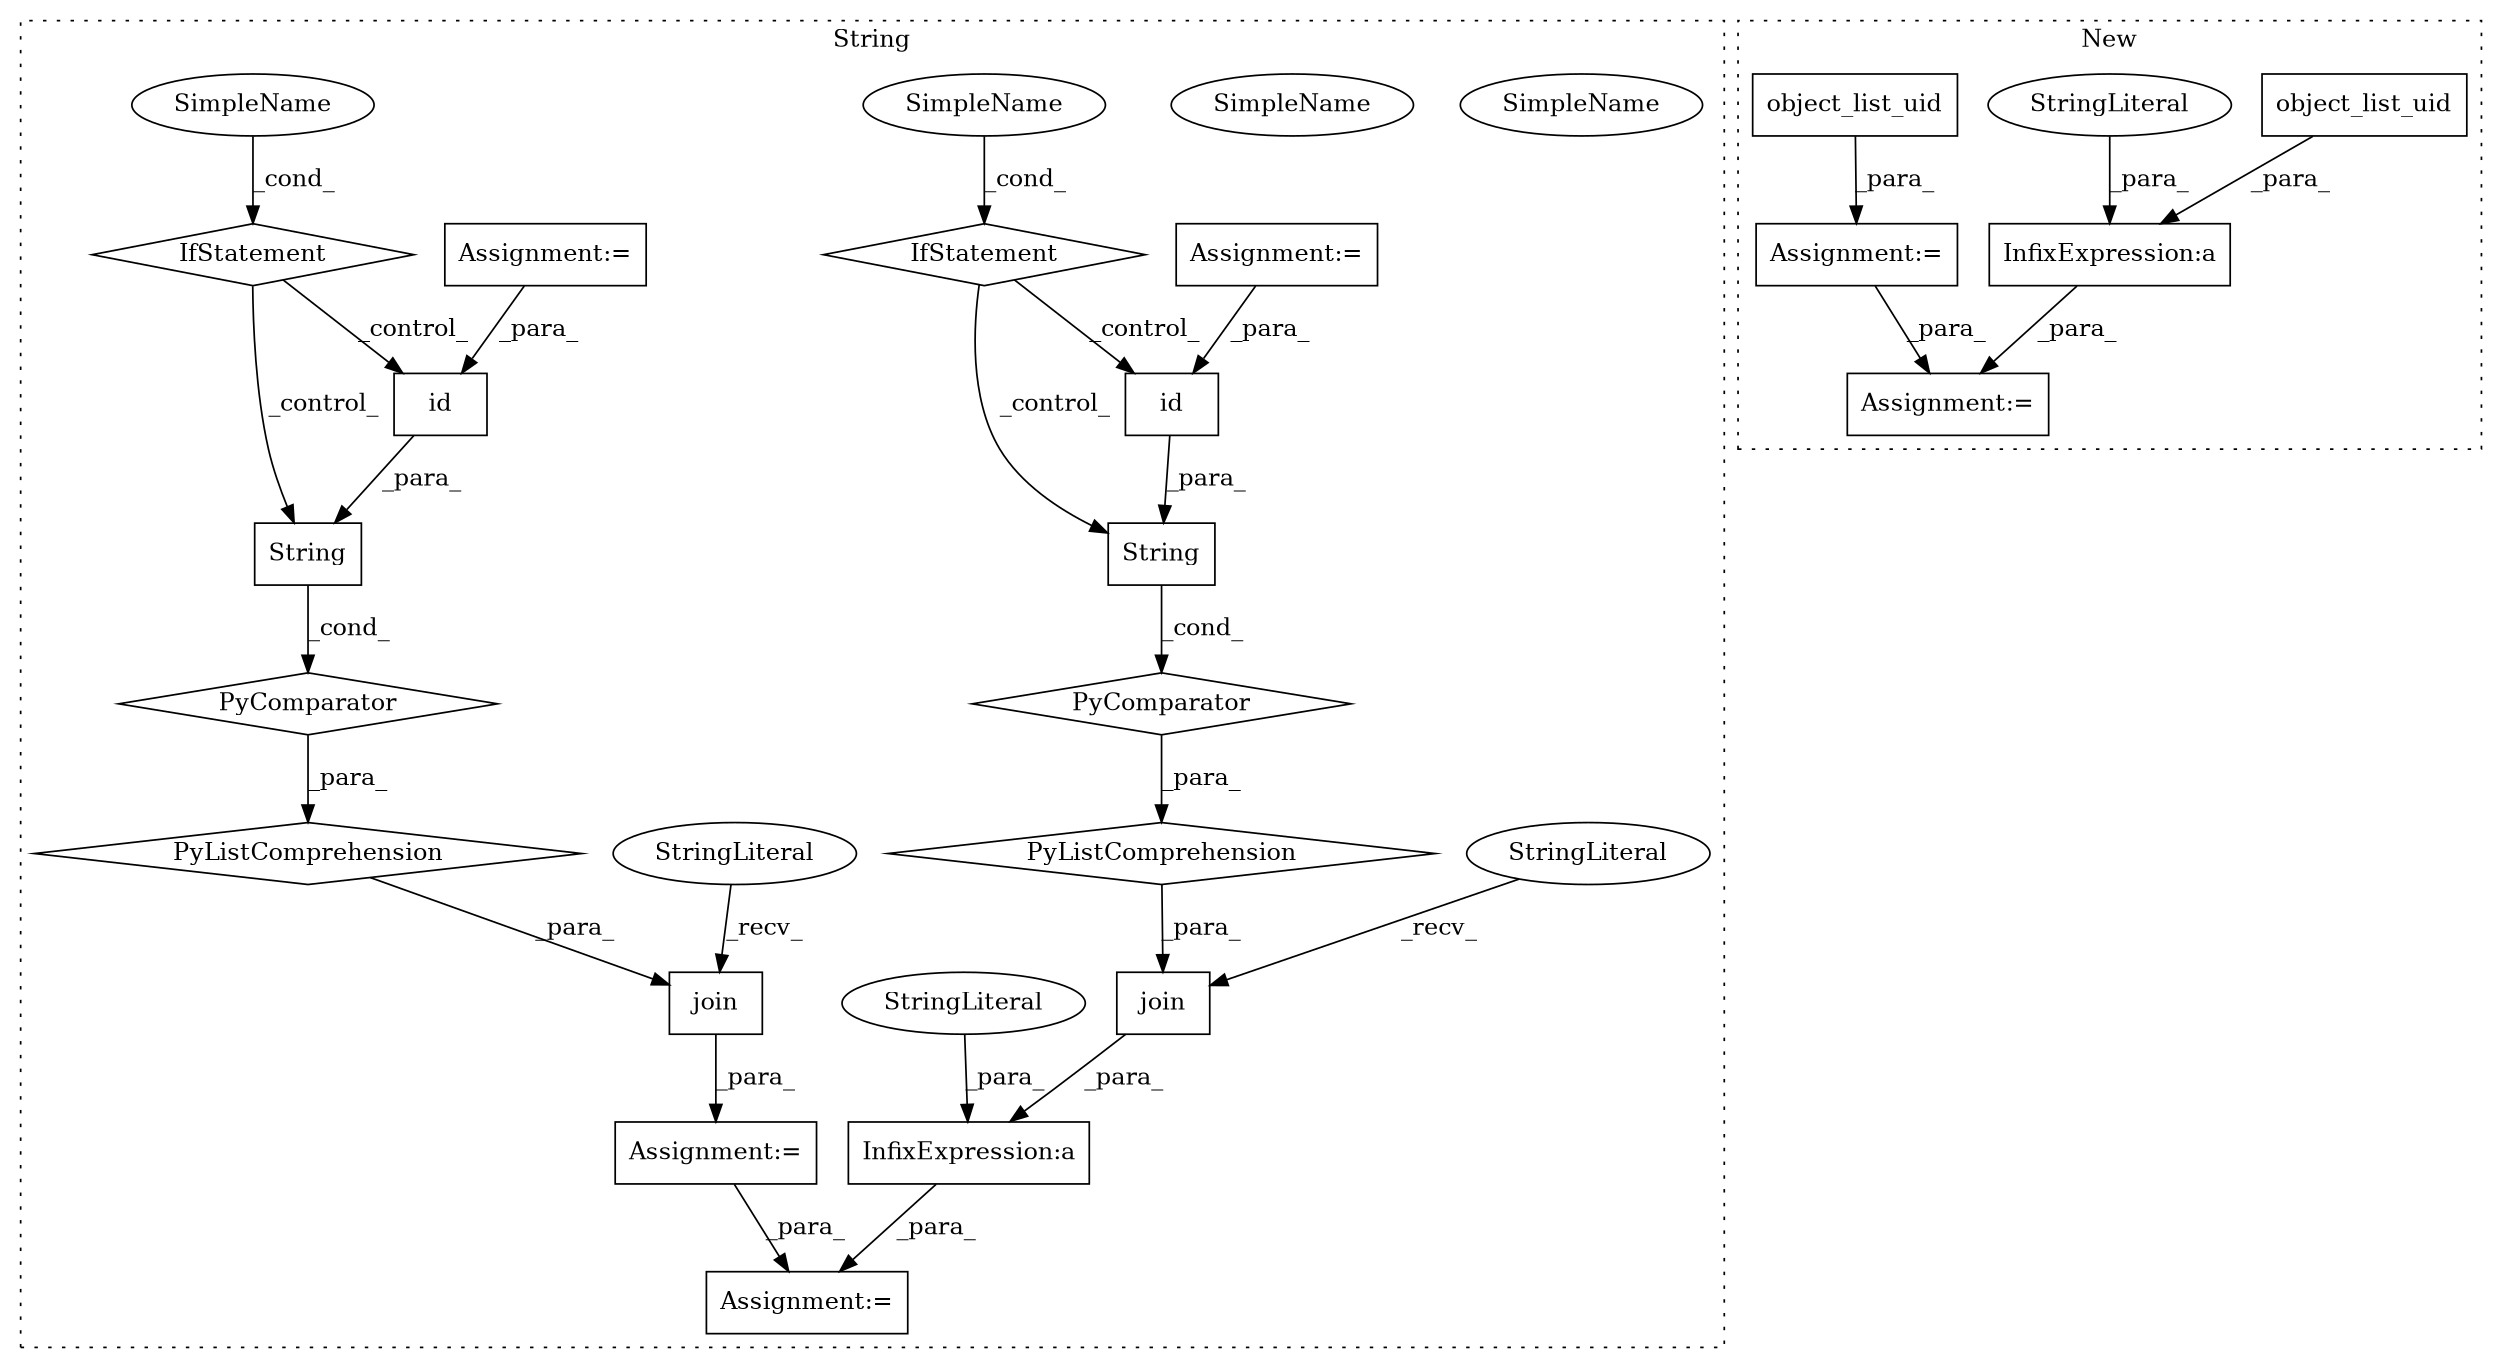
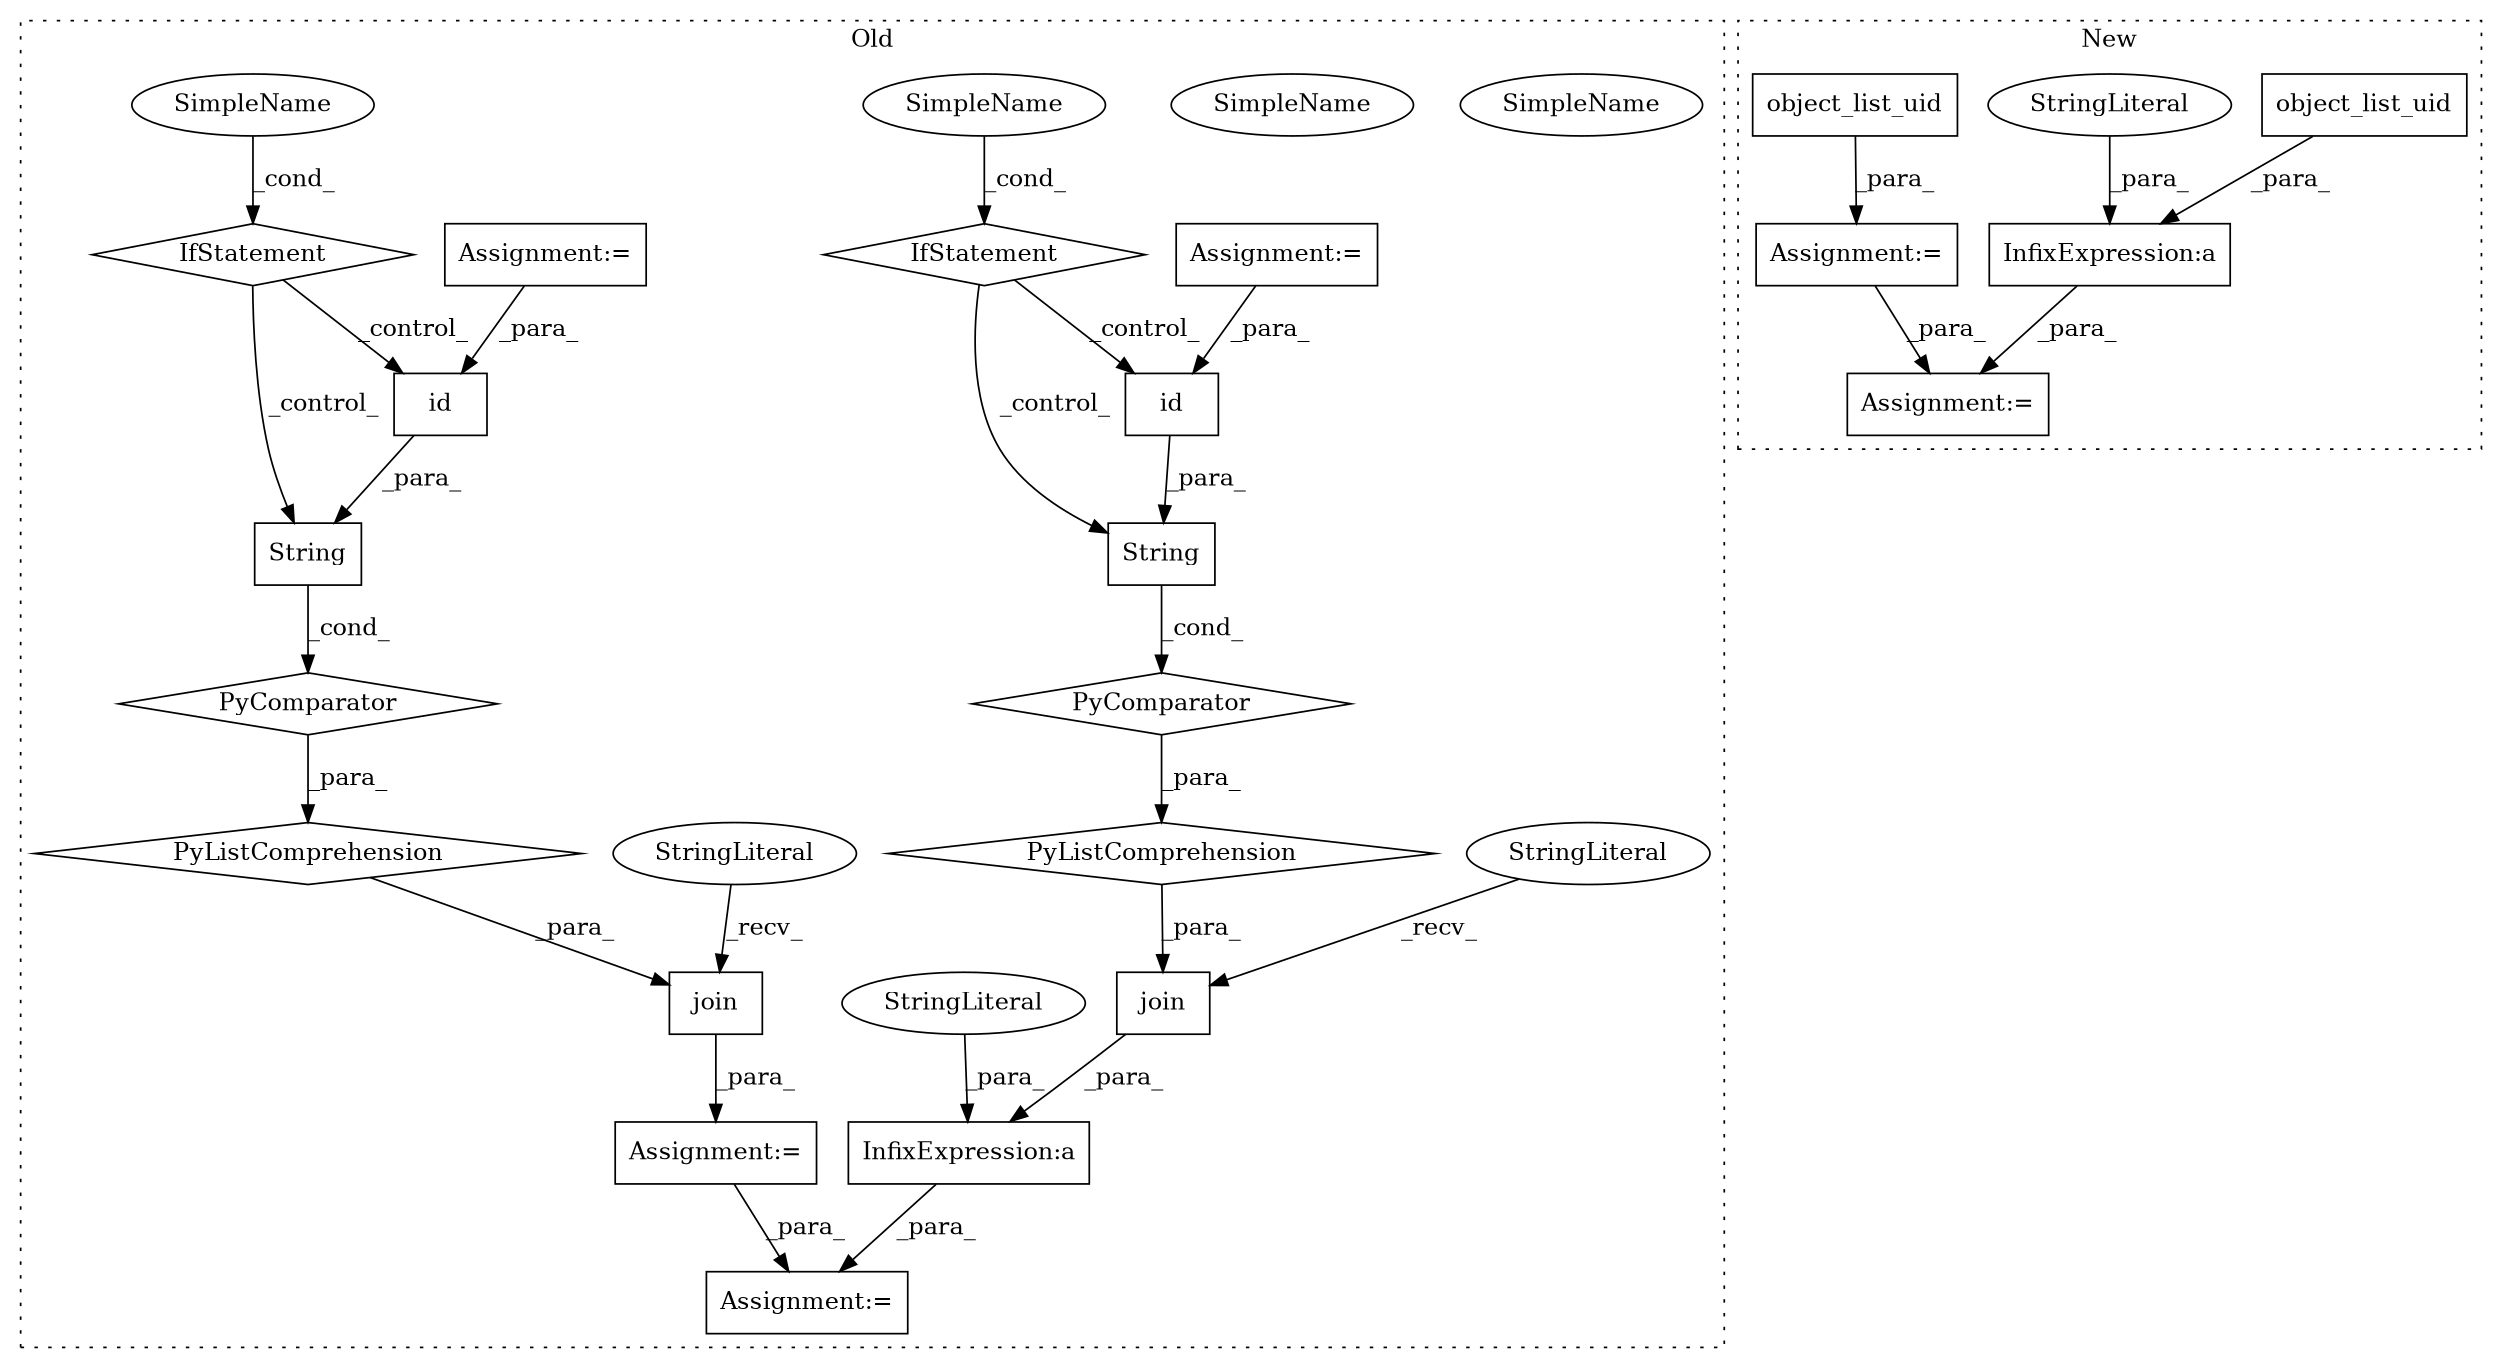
cluster "String": label "String" -> "Old"
